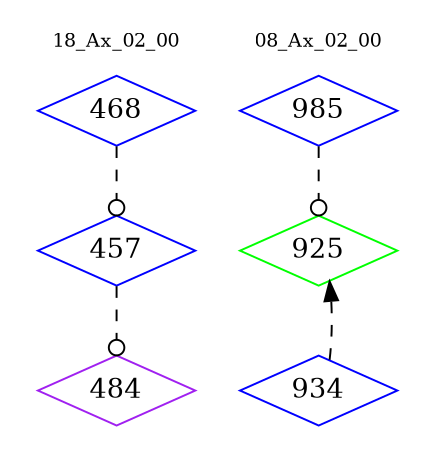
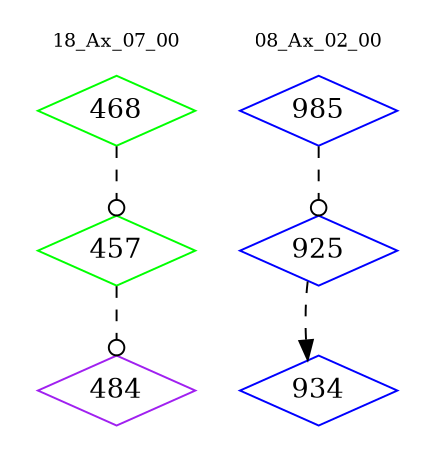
cluster "18_Ax_02_00": label "18_Ax_02_00" -> "18_Ax_07_00"
node "468": color blue -> green
node "457": color blue -> green
node "925": color green -> blue
edge "934" -> "925": reversed
